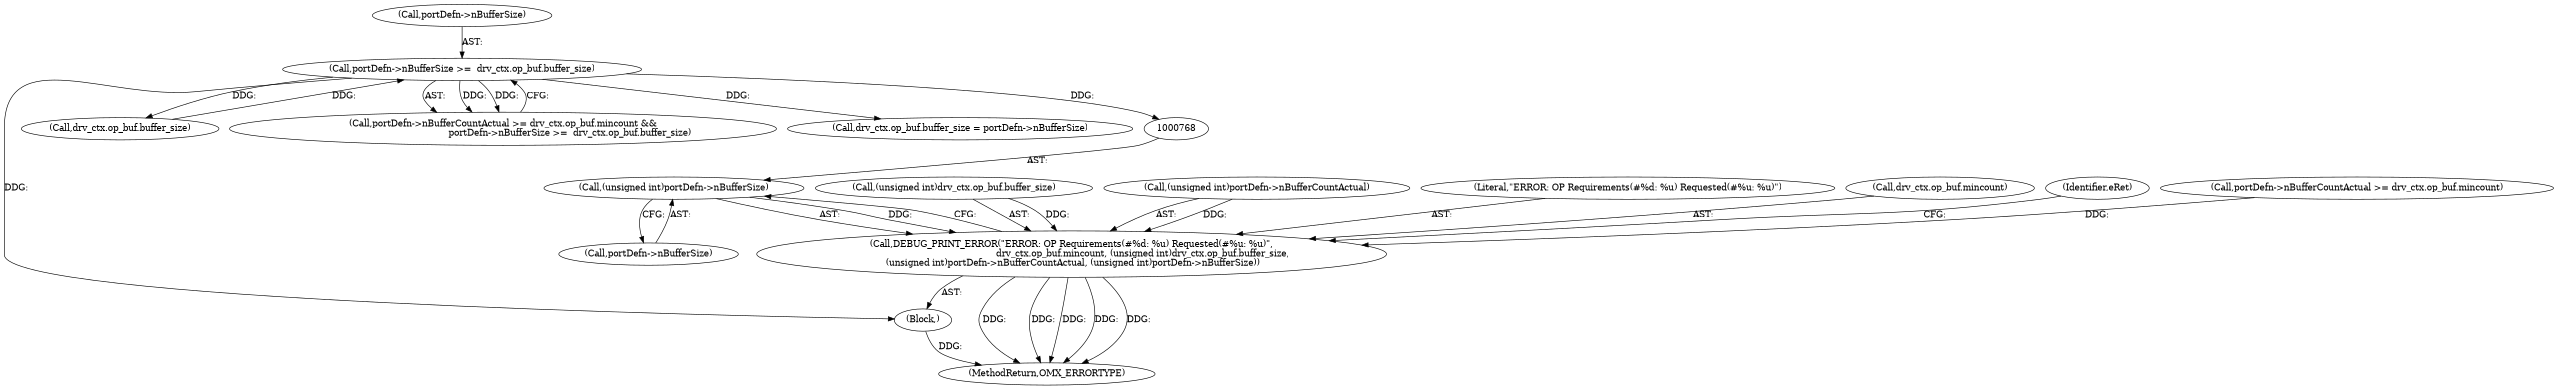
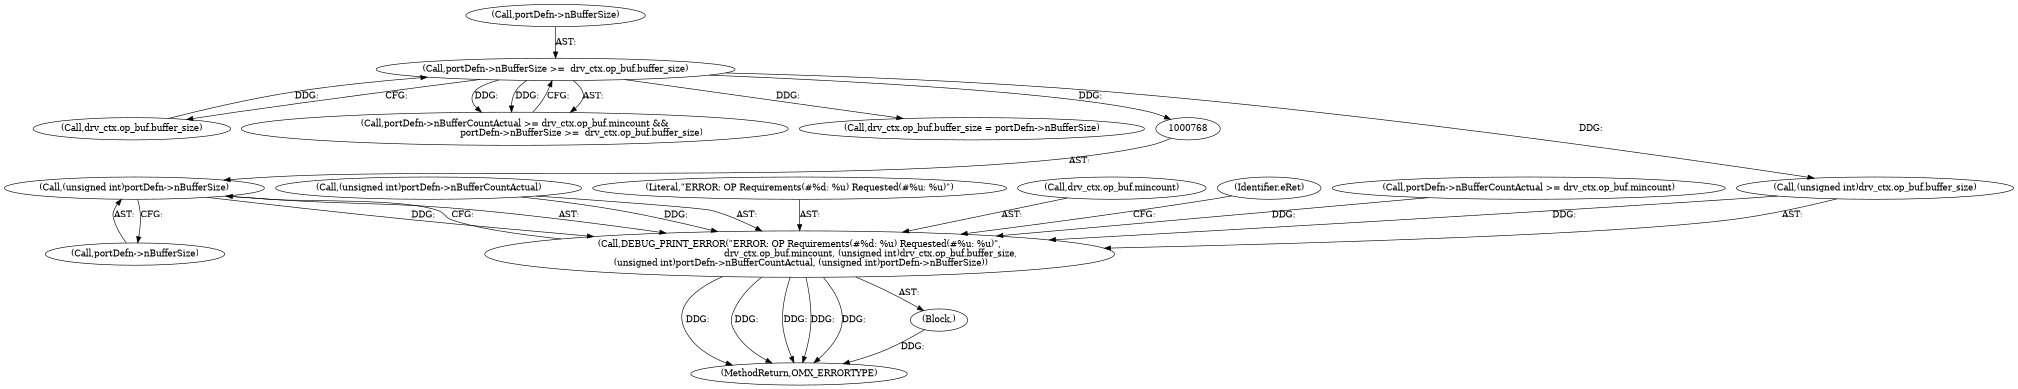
edge "(Call,portDefn->nBufferSize >=  drv_ctx.op_buf.buffer_size)" -> "(Call,drv_ctx.op_buf.buffer_size)": label "DDG: " -> "CFG: "
edge "(Call,portDefn->nBufferSize >=  drv_ctx.op_buf.buffer_size)" -> "(Block,)": now "(Call,portDefn->nBufferSize >=  drv_ctx.op_buf.buffer_size)" -> "(Call,(unsigned int)drv_ctx.op_buf.buffer_size)"
